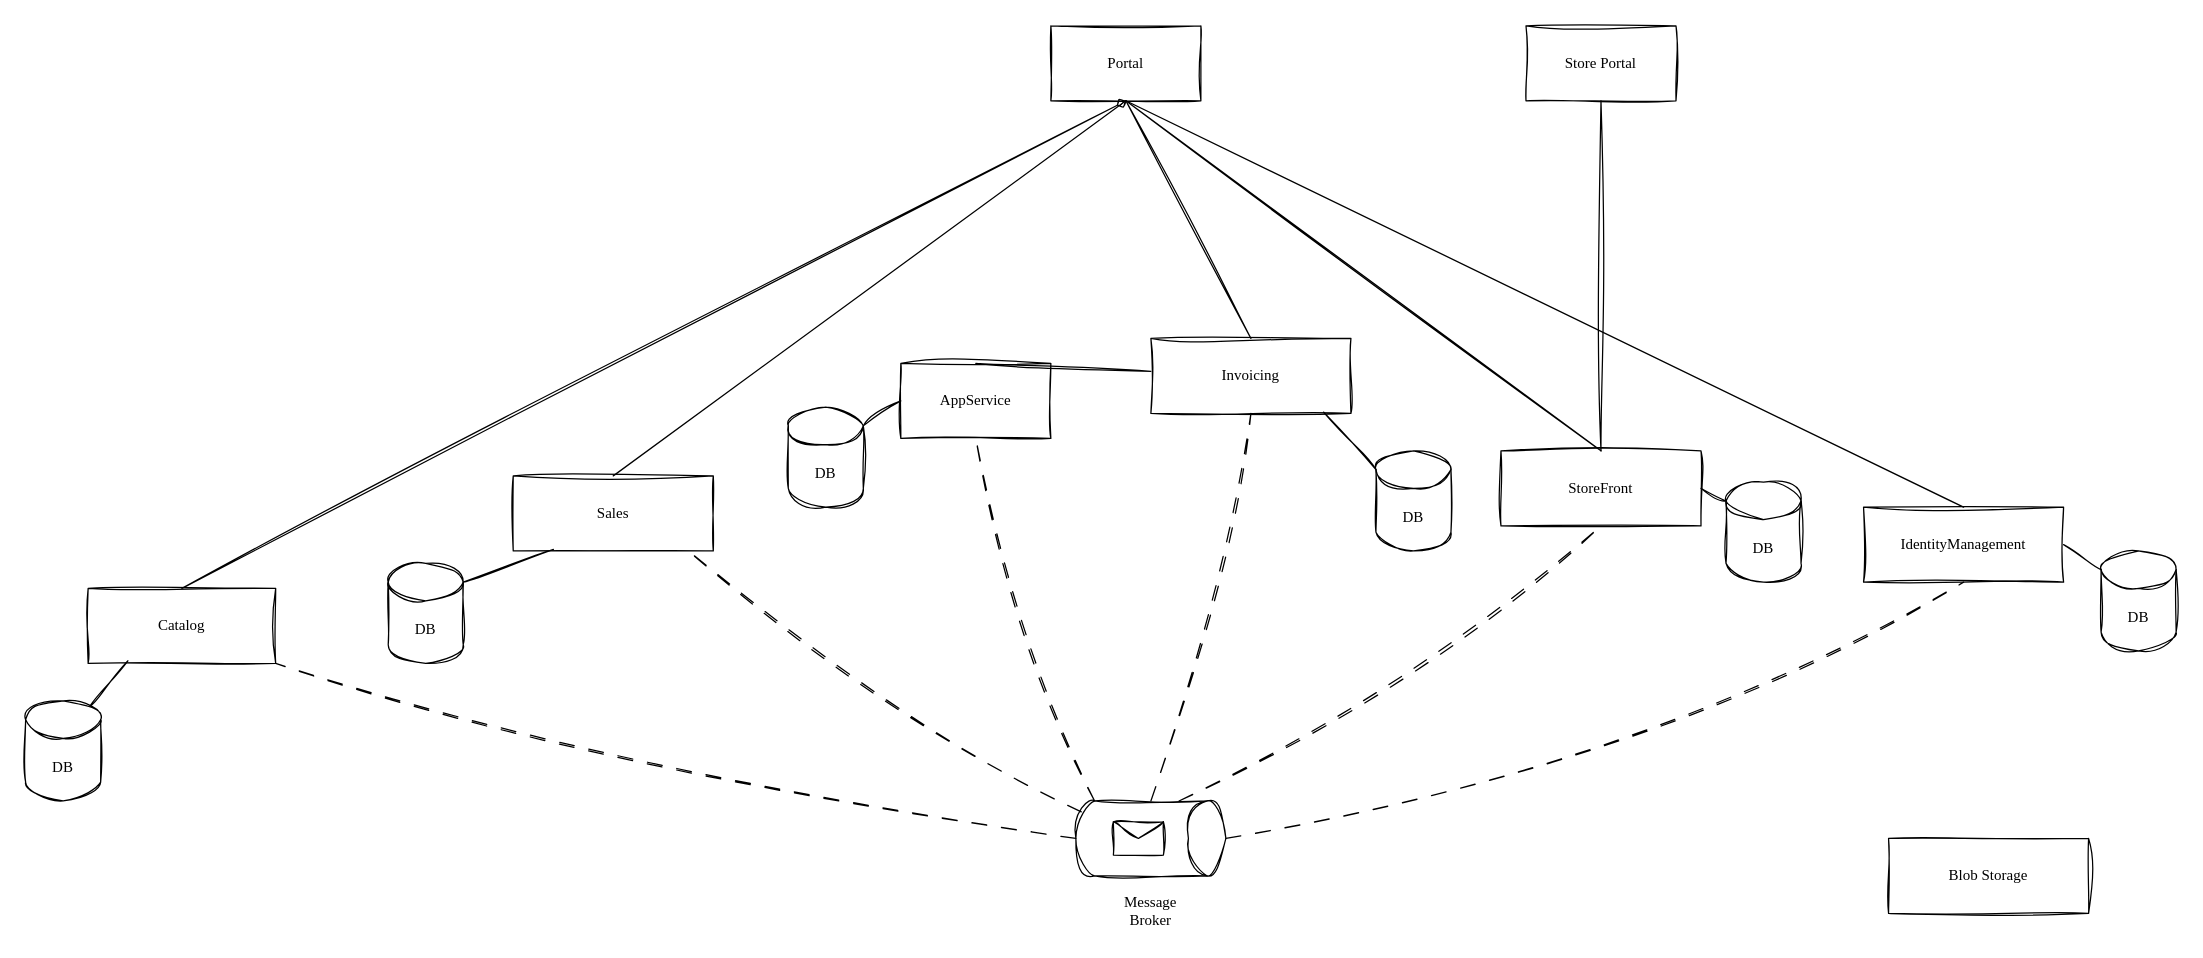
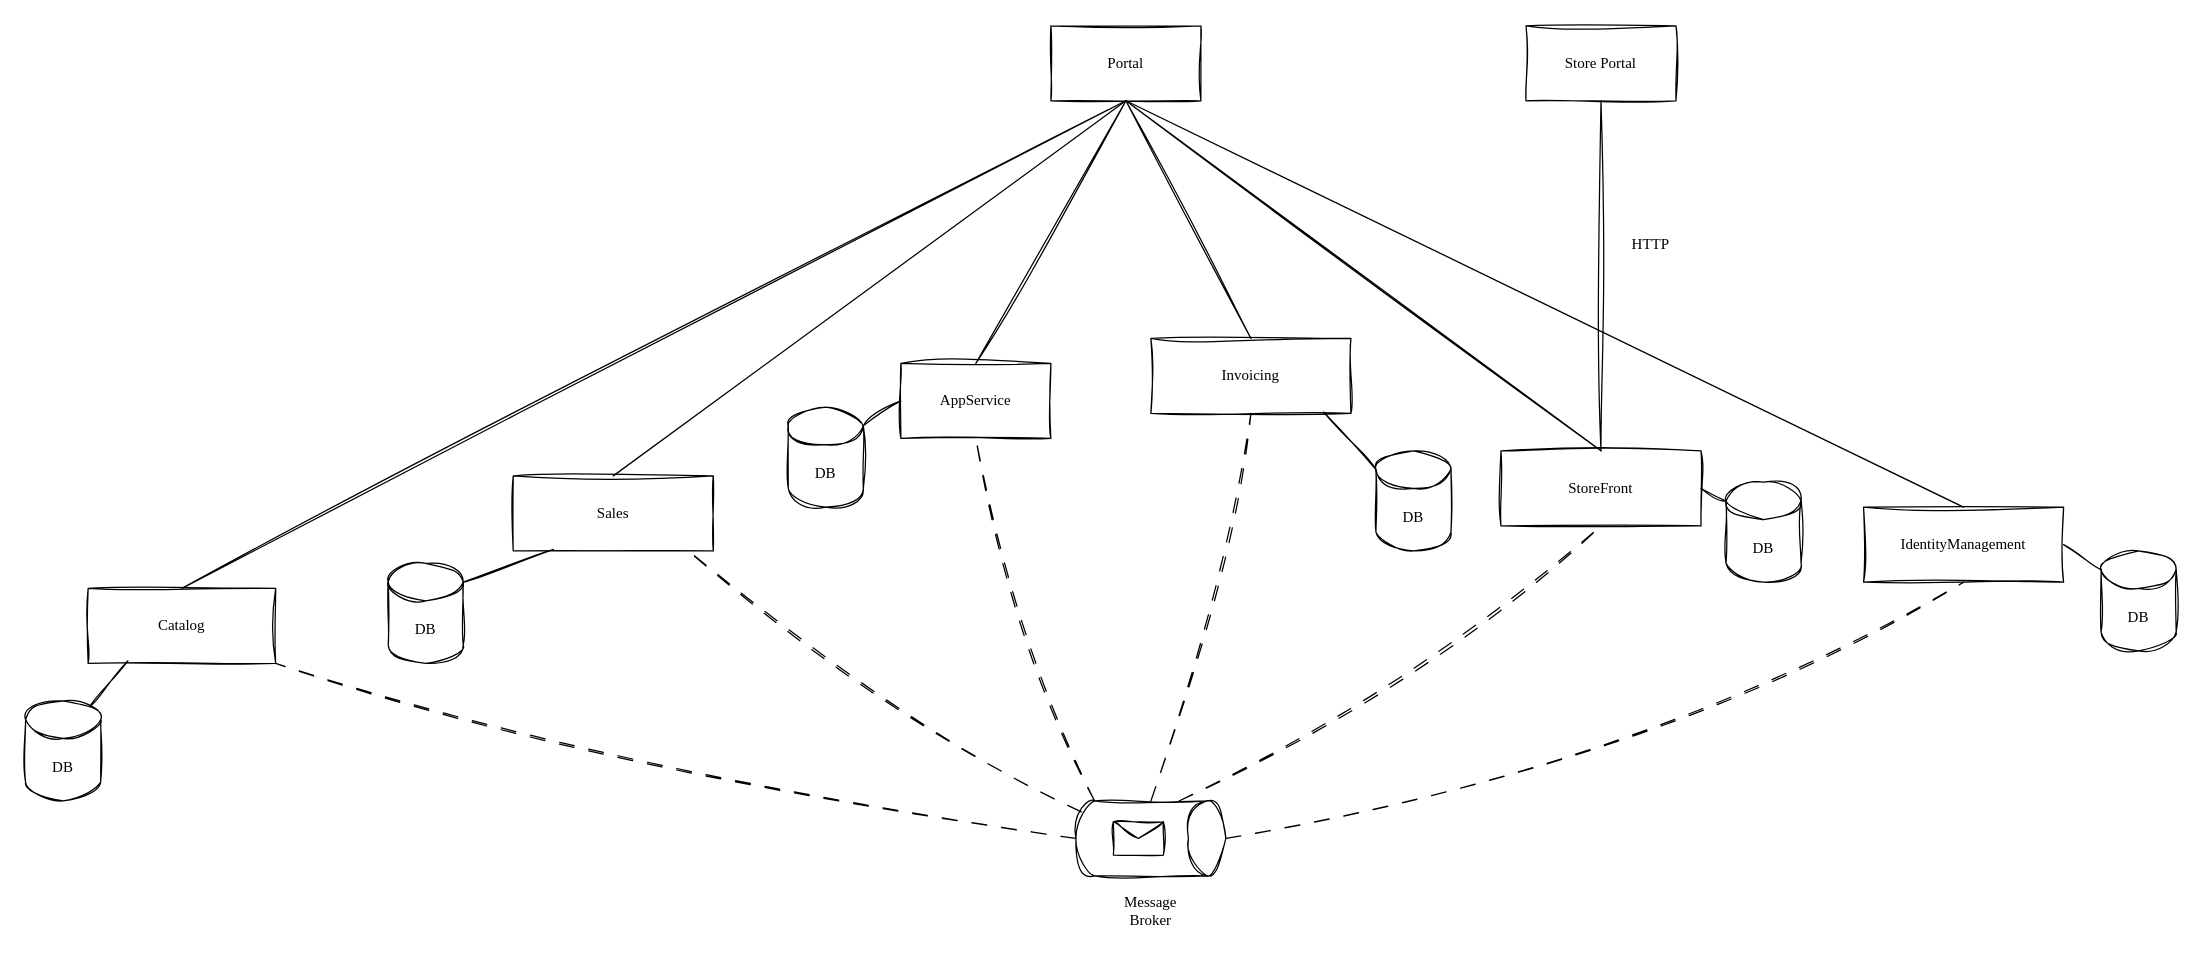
edge "Catalog" -> "Portal": arrowhead diamond -> none
node "HTTP": added
edge "Invoicing" -- "AppService": now "Portal" -- "AppService"
node "Blob Storage": removed
